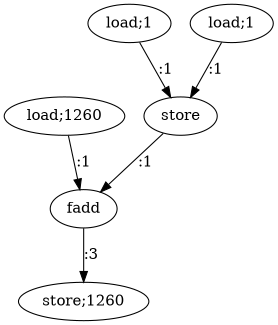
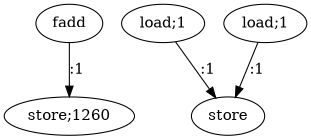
node "load;1260": removed
edge "store" -> "fadd": removed, label ":1"
edge "fadd" -> "store;1260": label ":3" -> ":1"
